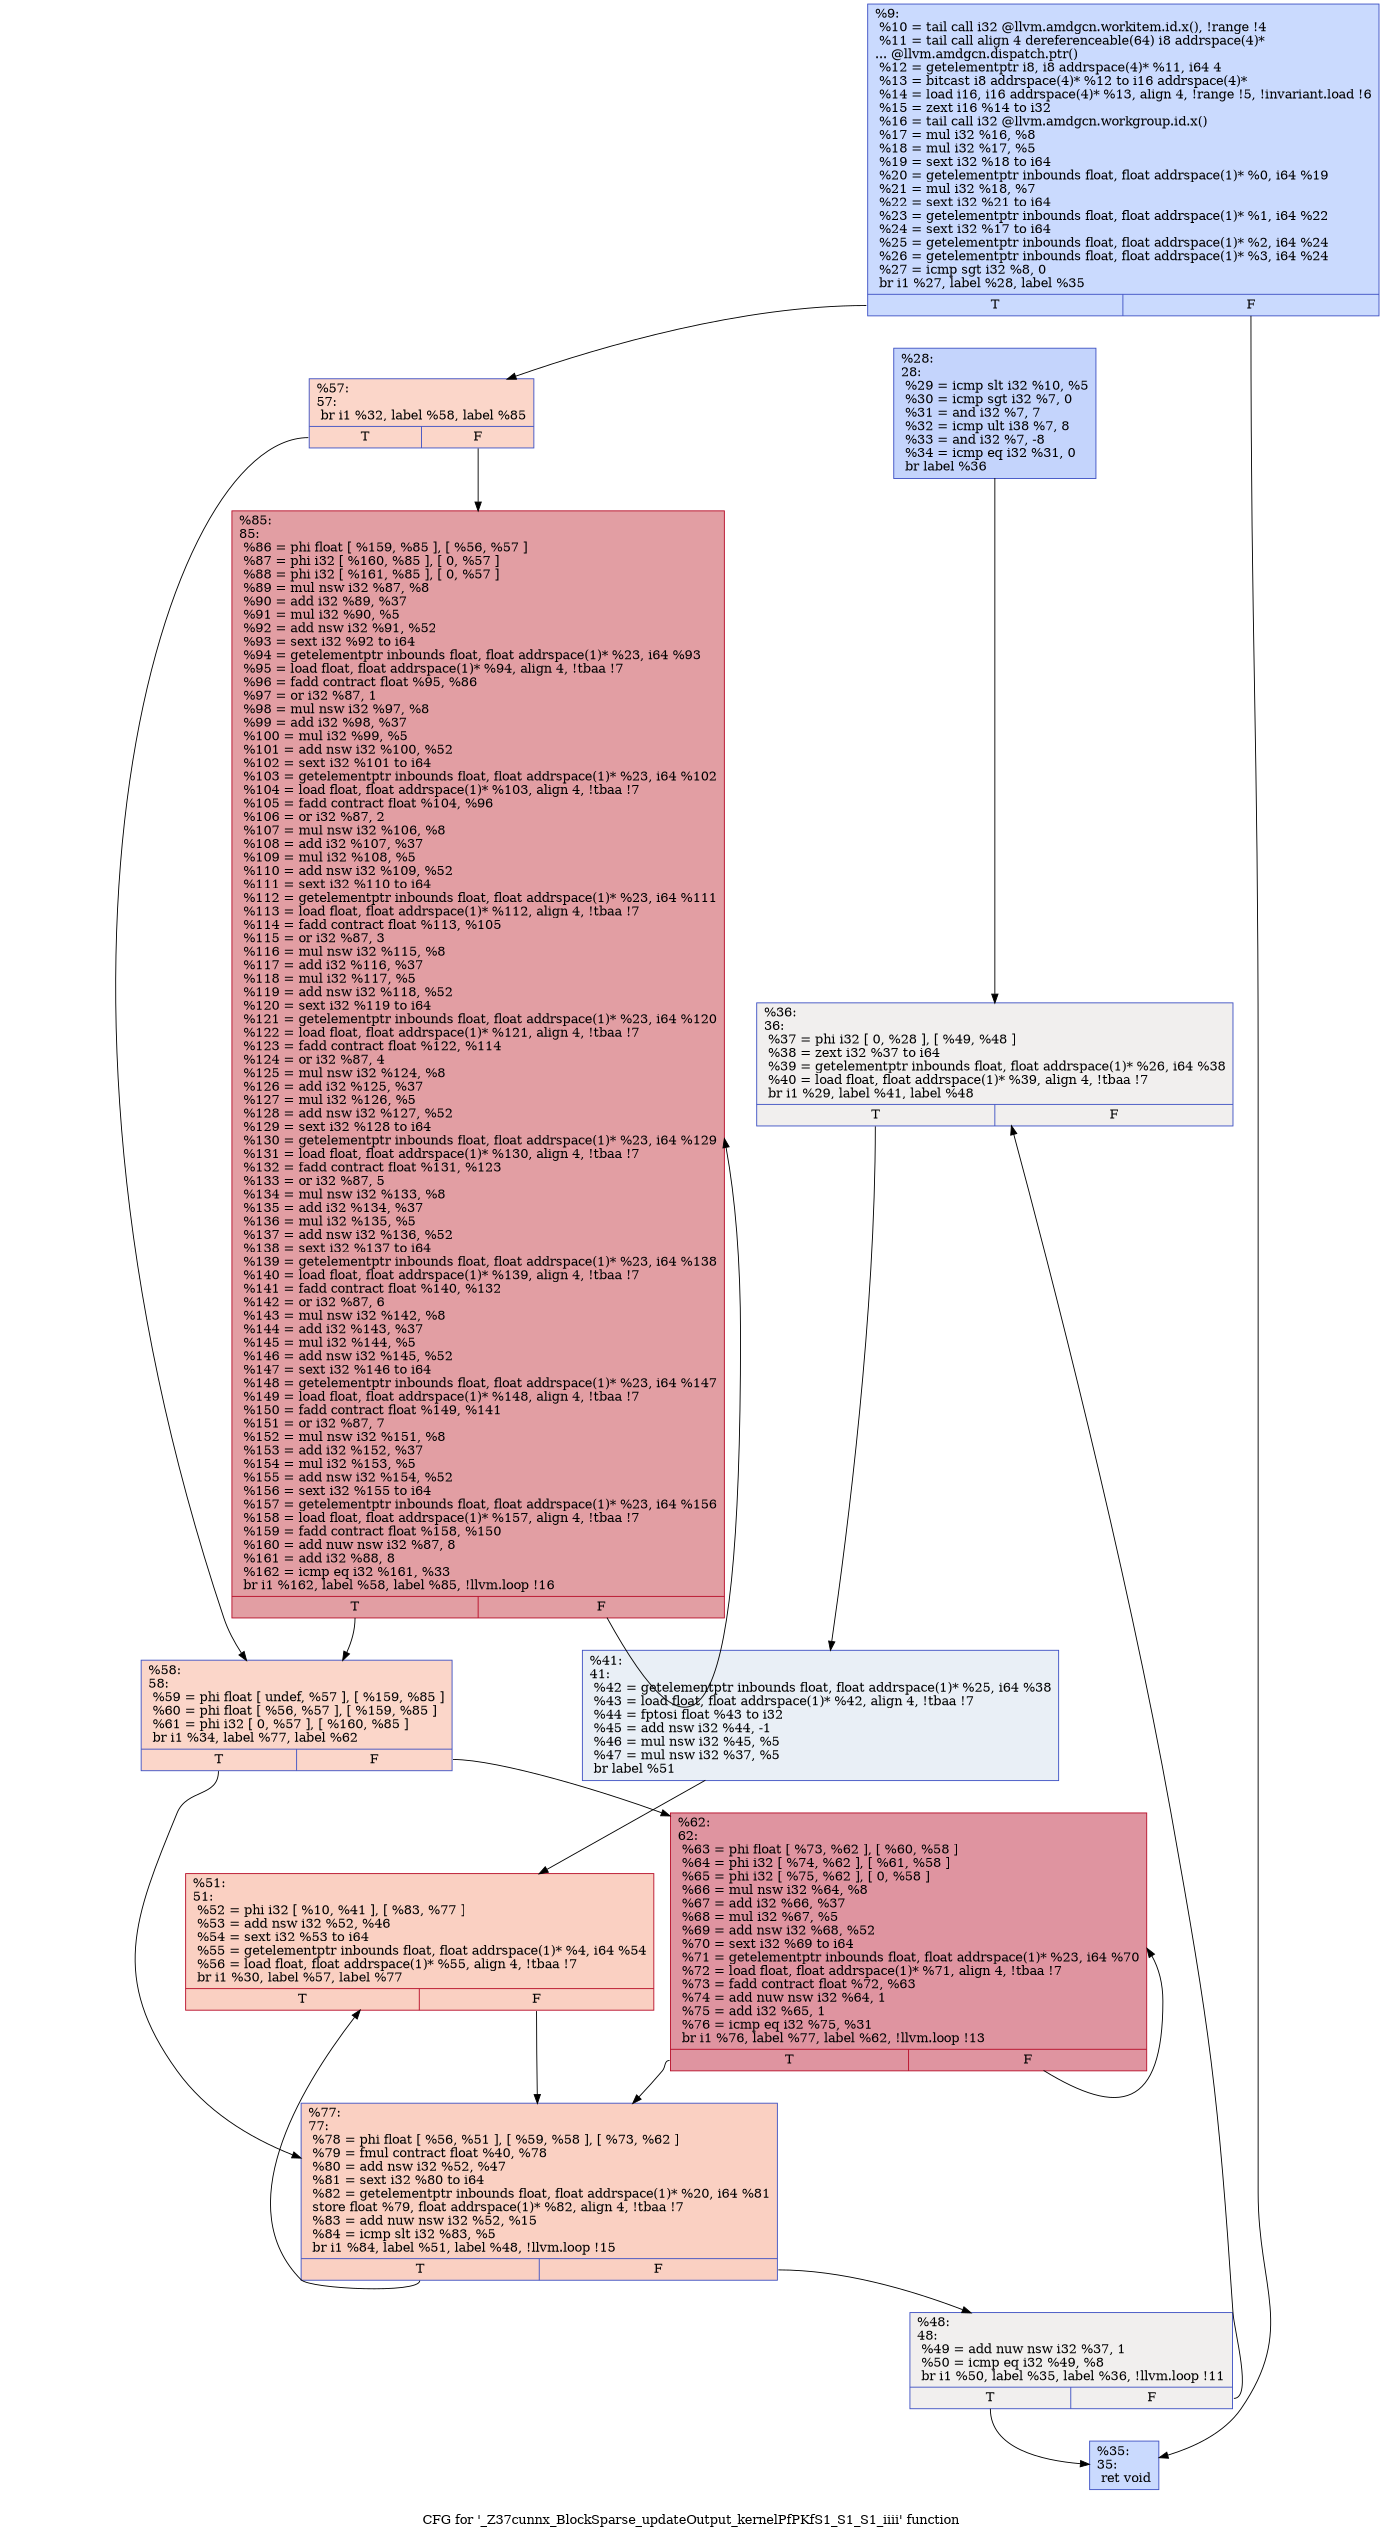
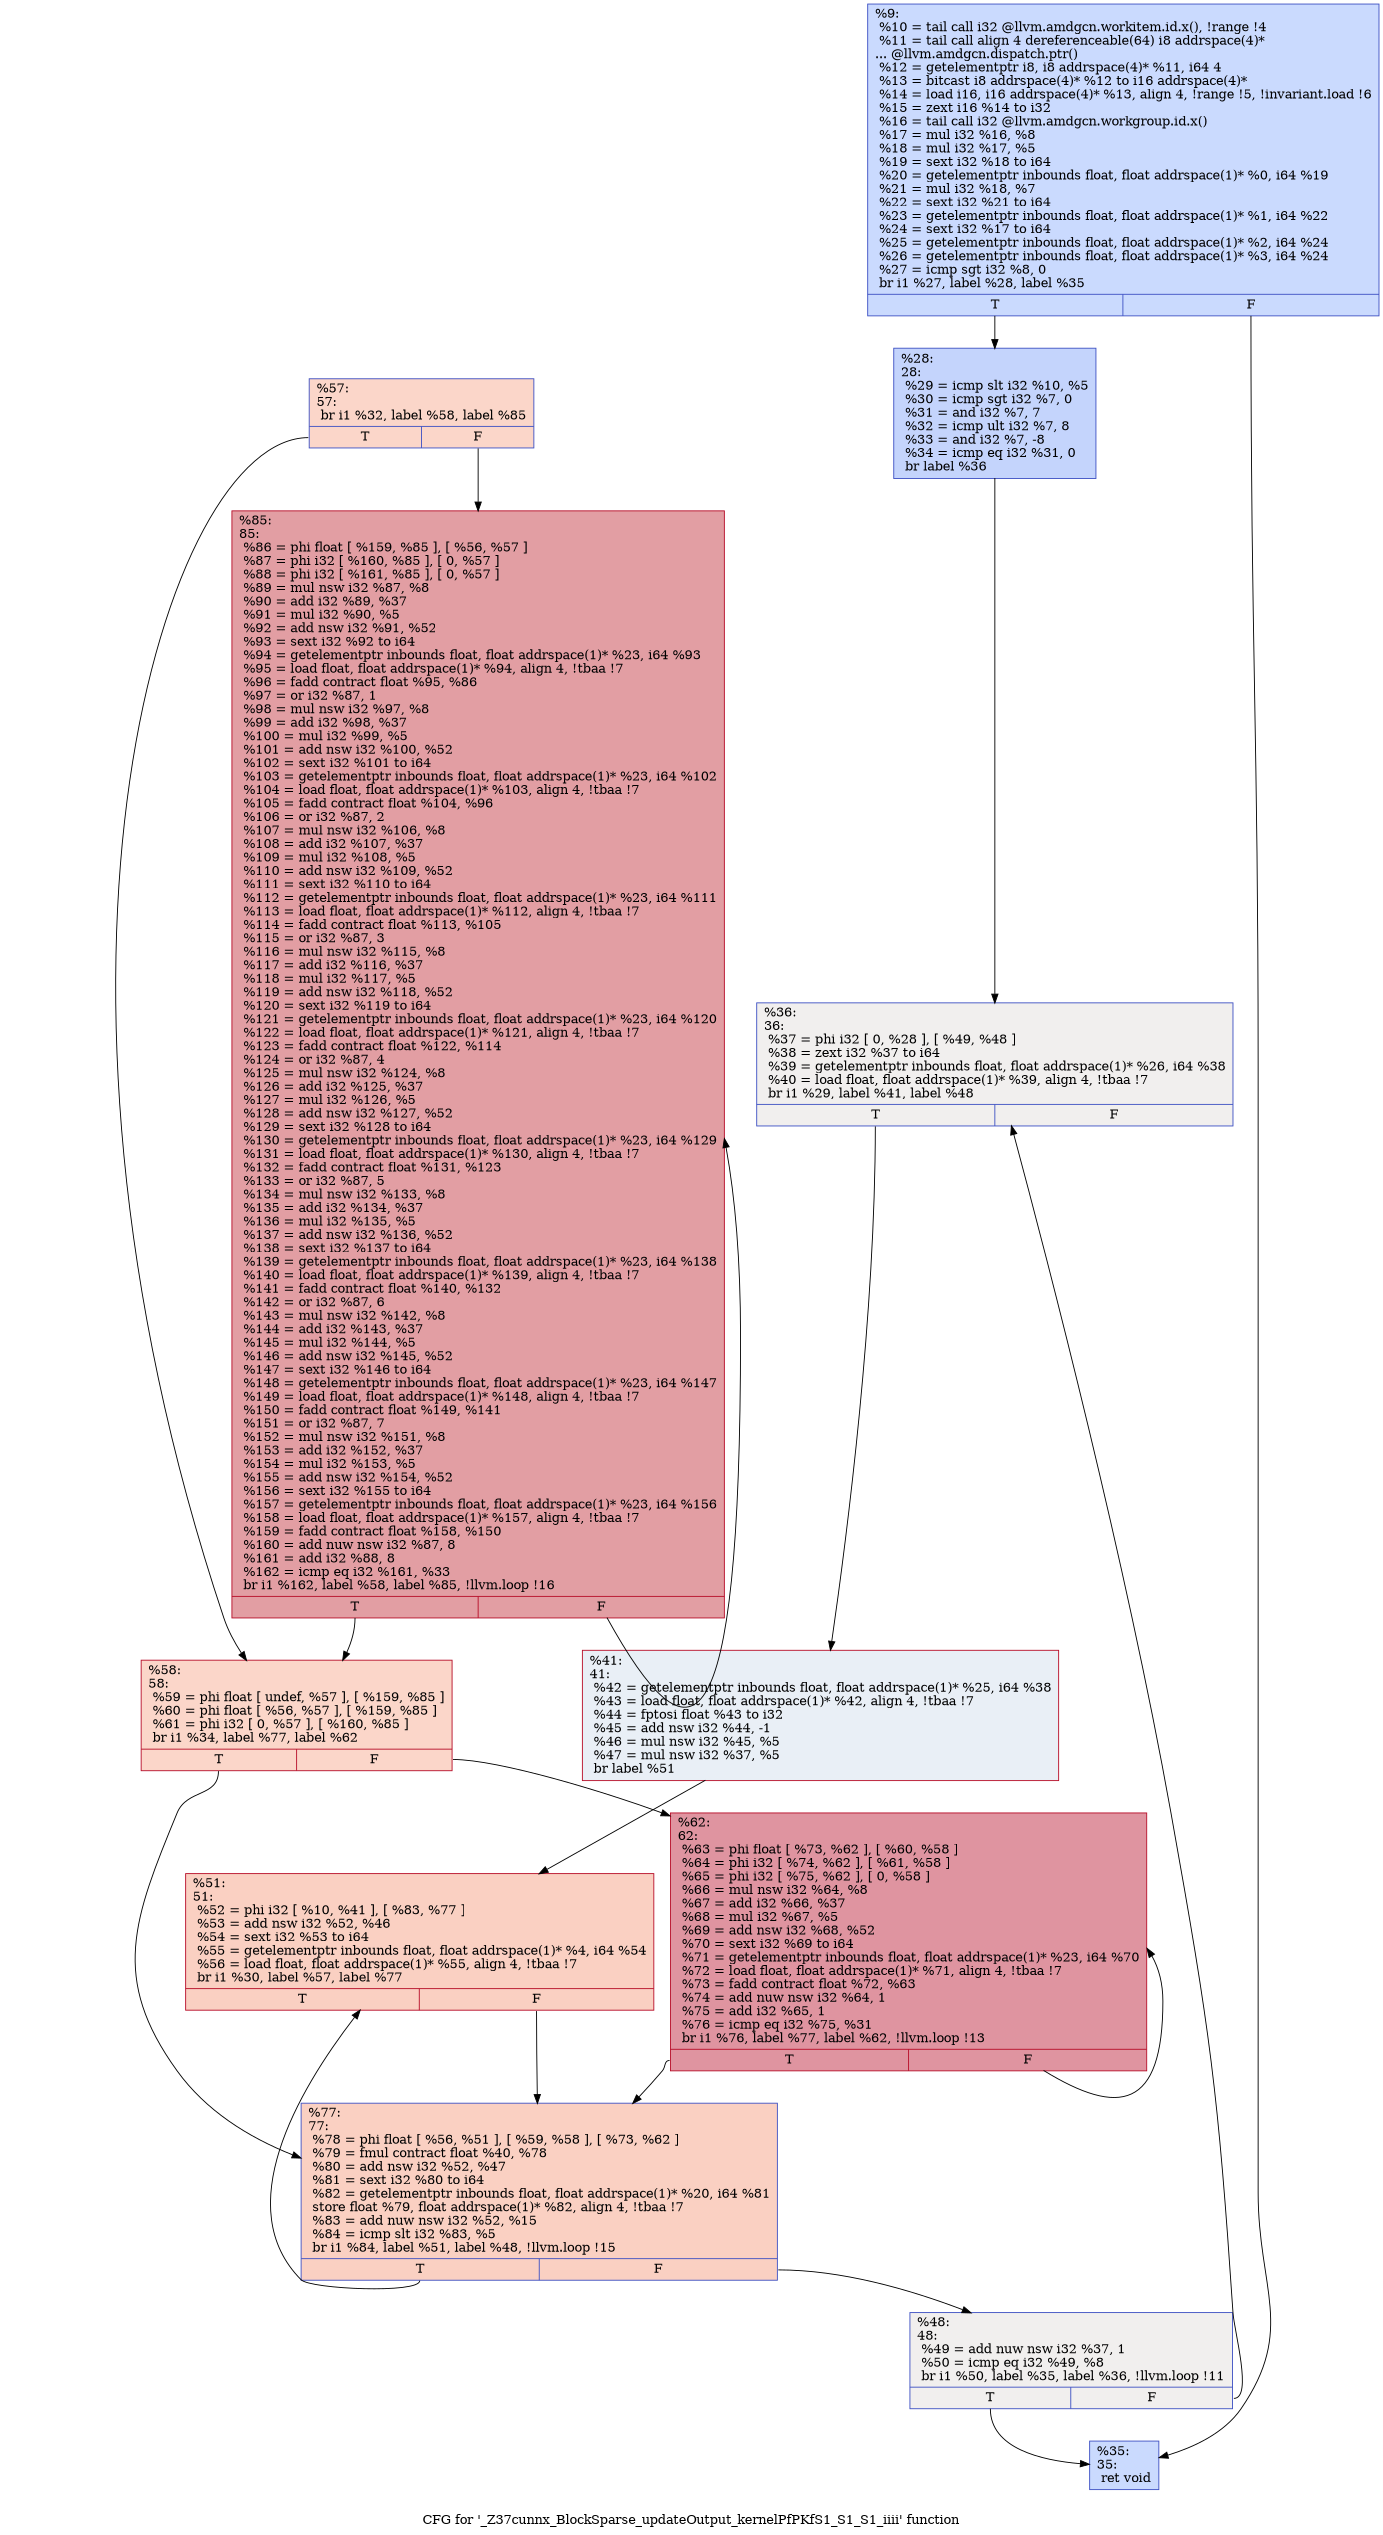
edge "%9:" -> "%57:": now "%9:" -> "%28:"
node "%28:": text "%32 = icmp ult i38 %7, 8" -> "%32 = icmp ult i32 %7, 8"
node "%58:": color #3d50c3ff -> #b70d28ff
node "%41:": color #3d50c3ff -> #b70d28ff
